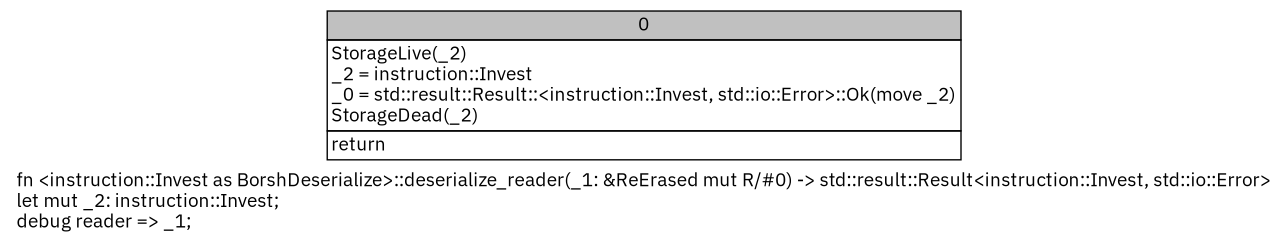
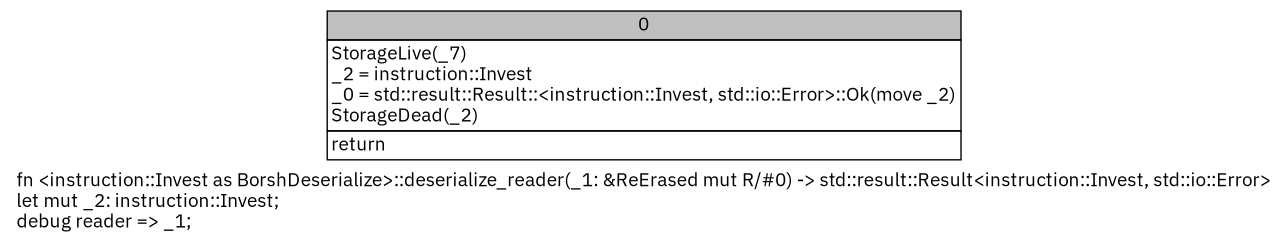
node "0": text "StorageLive(_2)" -> "StorageLive(_7)"
